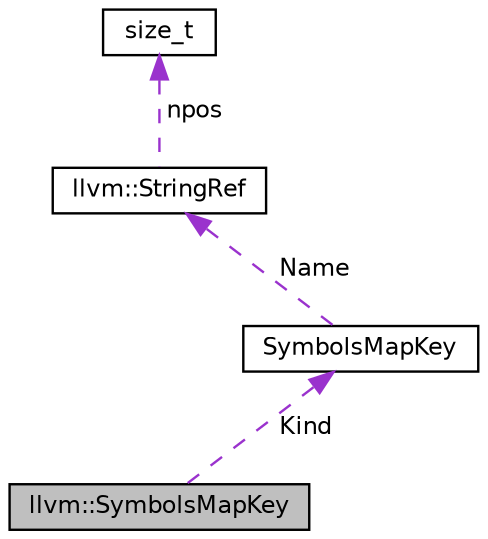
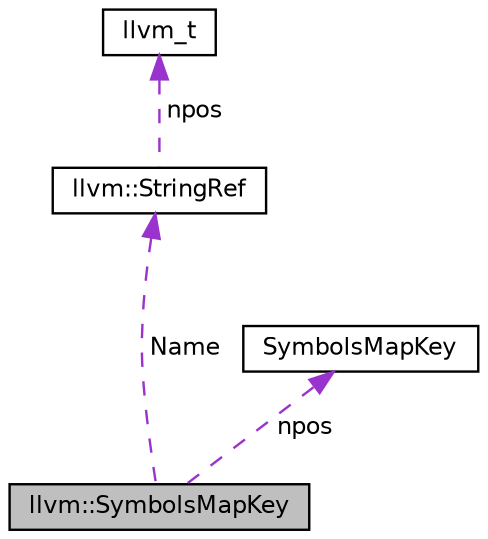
node "size_t": label "size_t" -> "llvm_t"
edge "SymbolsMapKey" -> "llvm::StringRef": now "llvm::SymbolsMapKey" -> "llvm::StringRef"
edge "llvm::SymbolsMapKey" -> "SymbolsMapKey": label " Kind" -> " npos"
